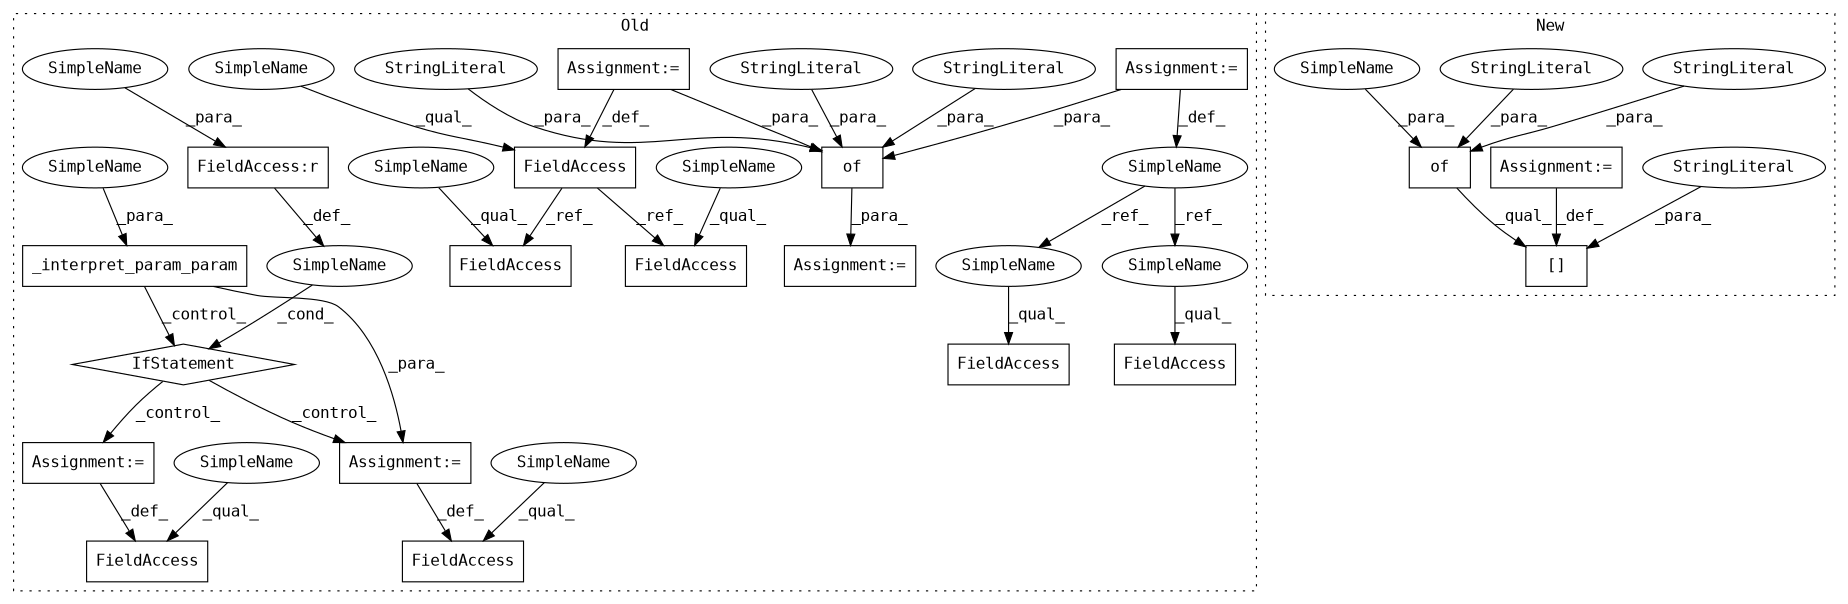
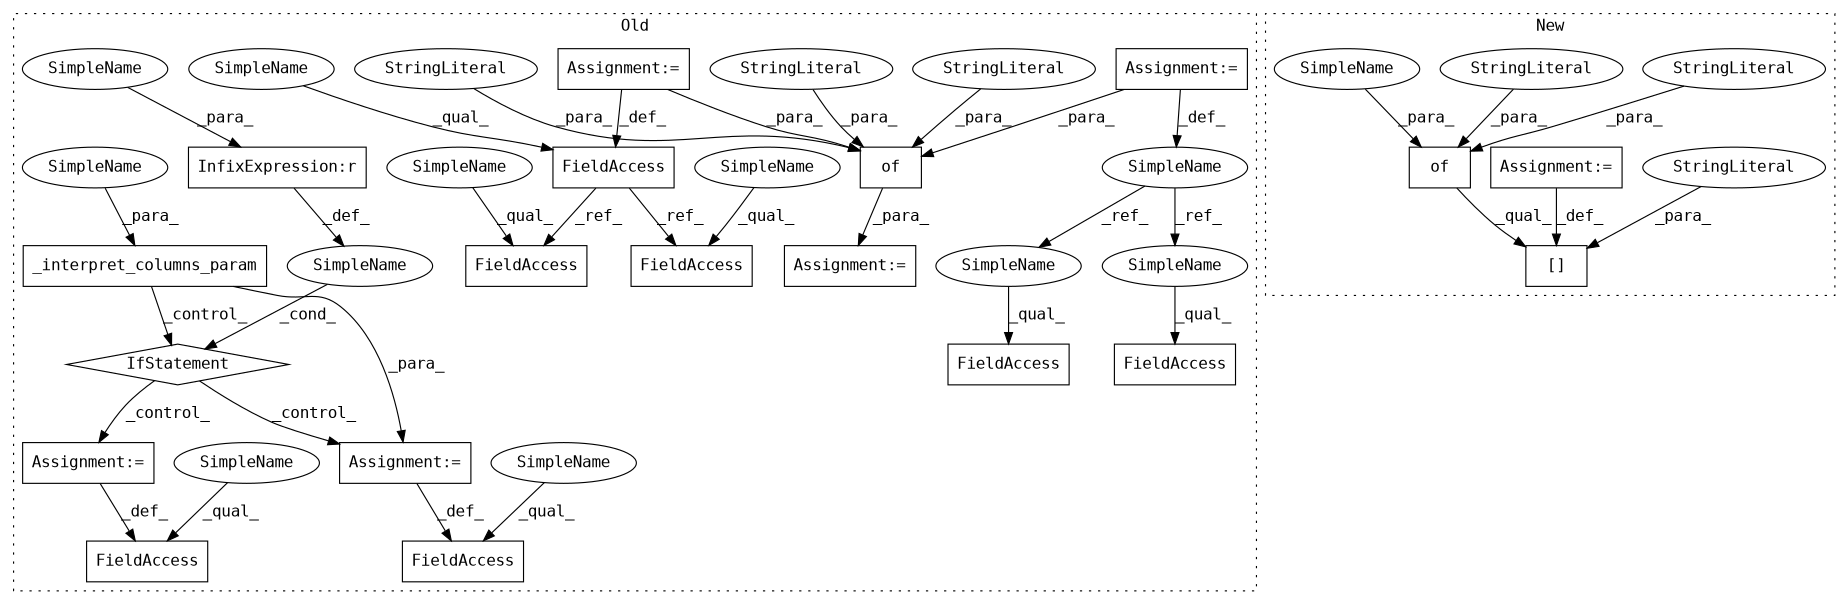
node "FieldAccess:r": label "FieldAccess:r" -> "InfixExpression:r"
node "_interpret_param_param": label "_interpret_param_param" -> "_interpret_columns_param"
